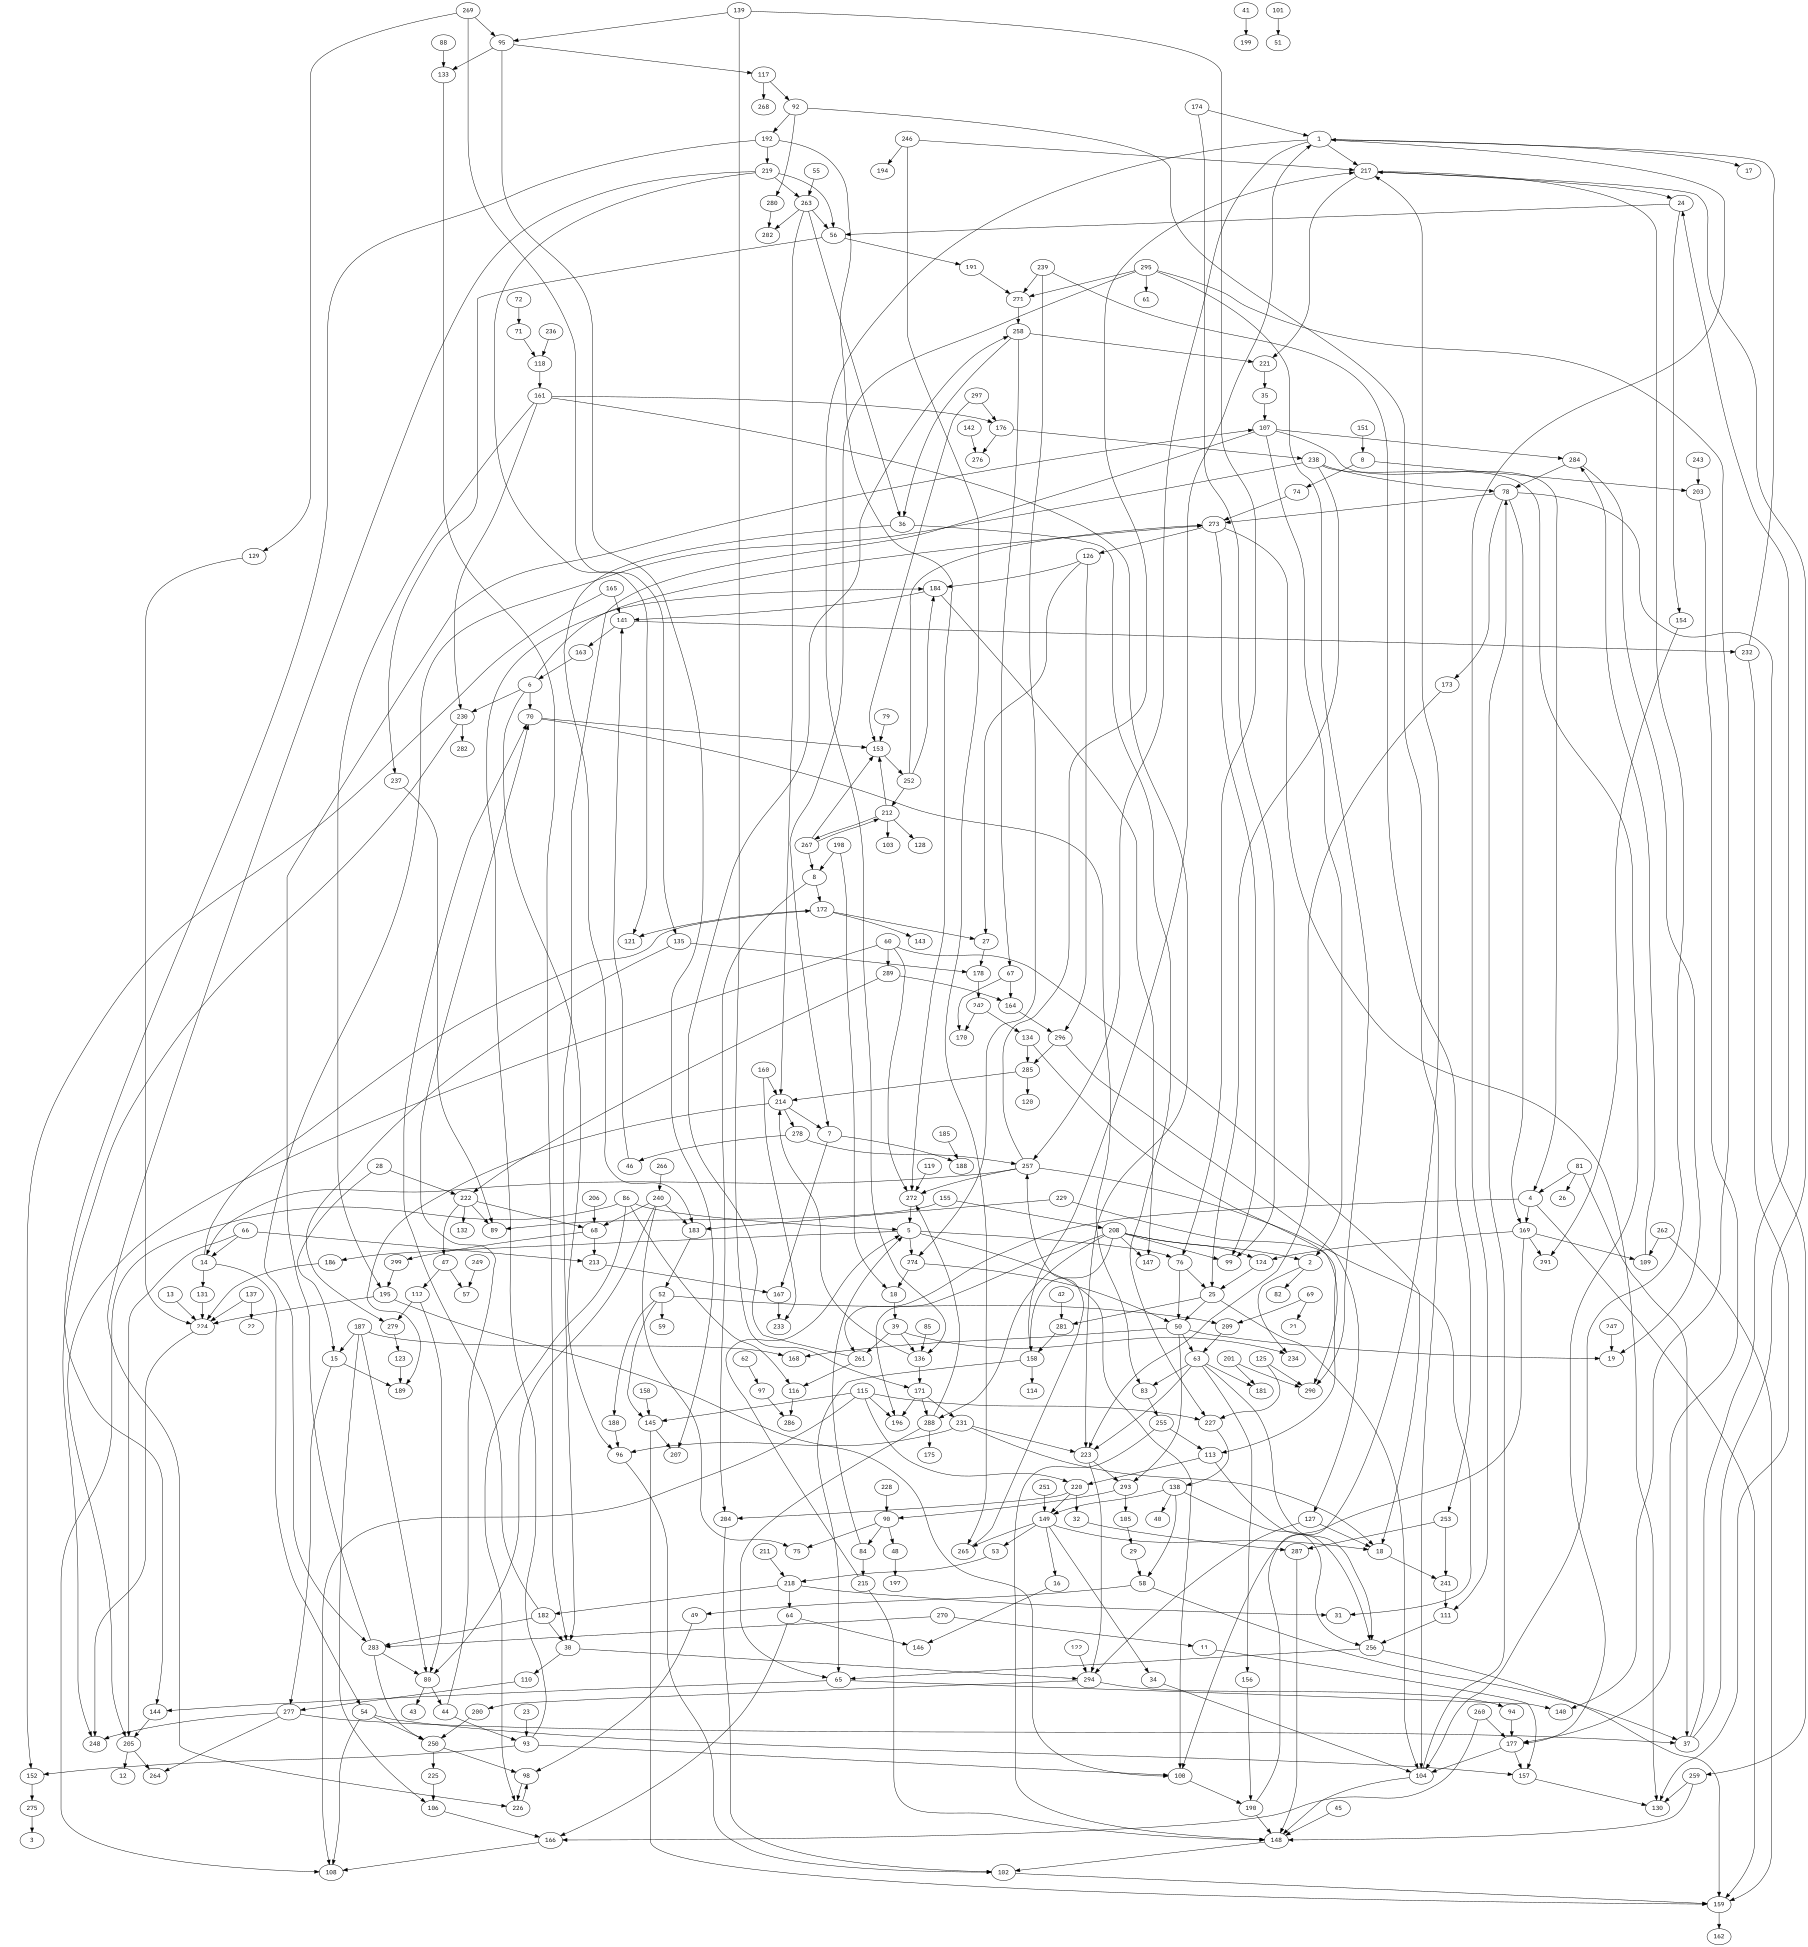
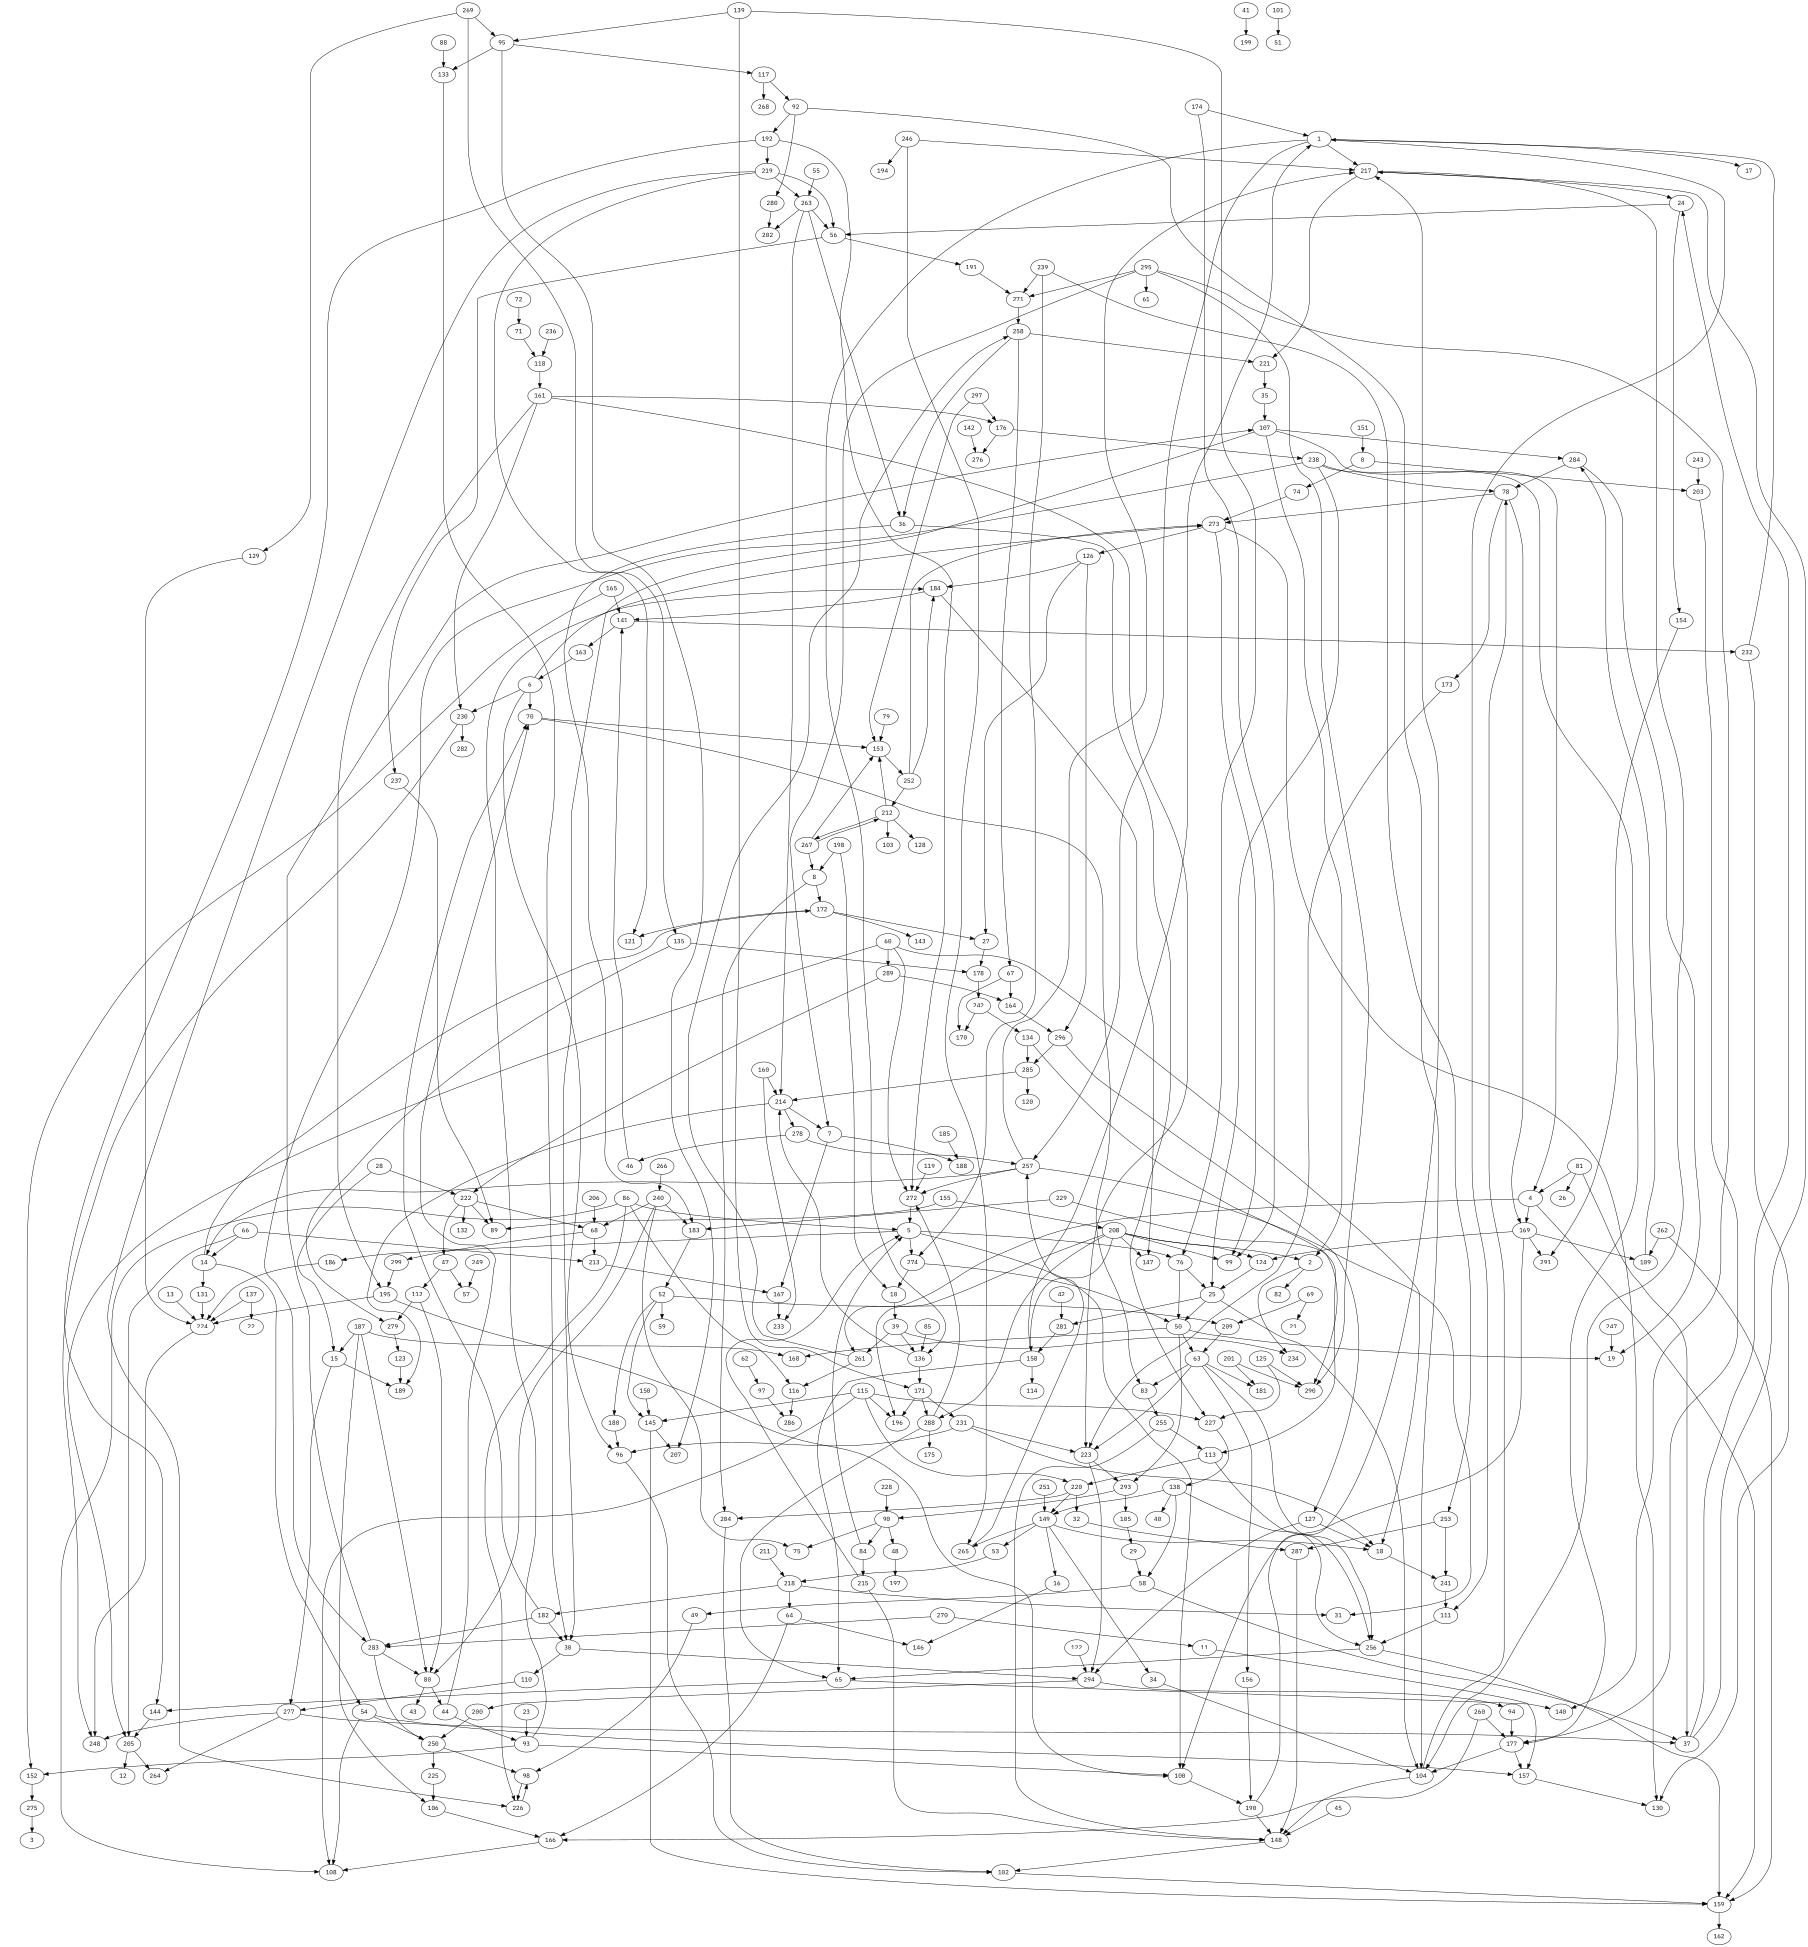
node "259": removed
